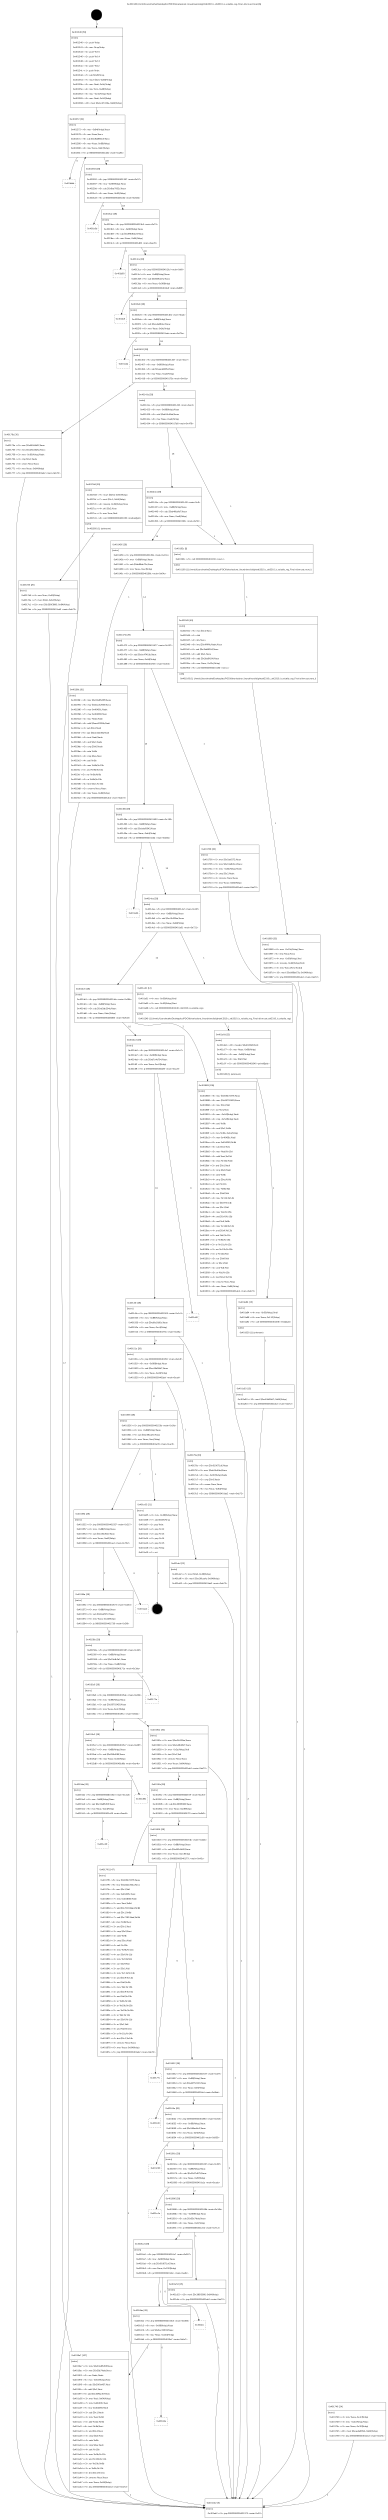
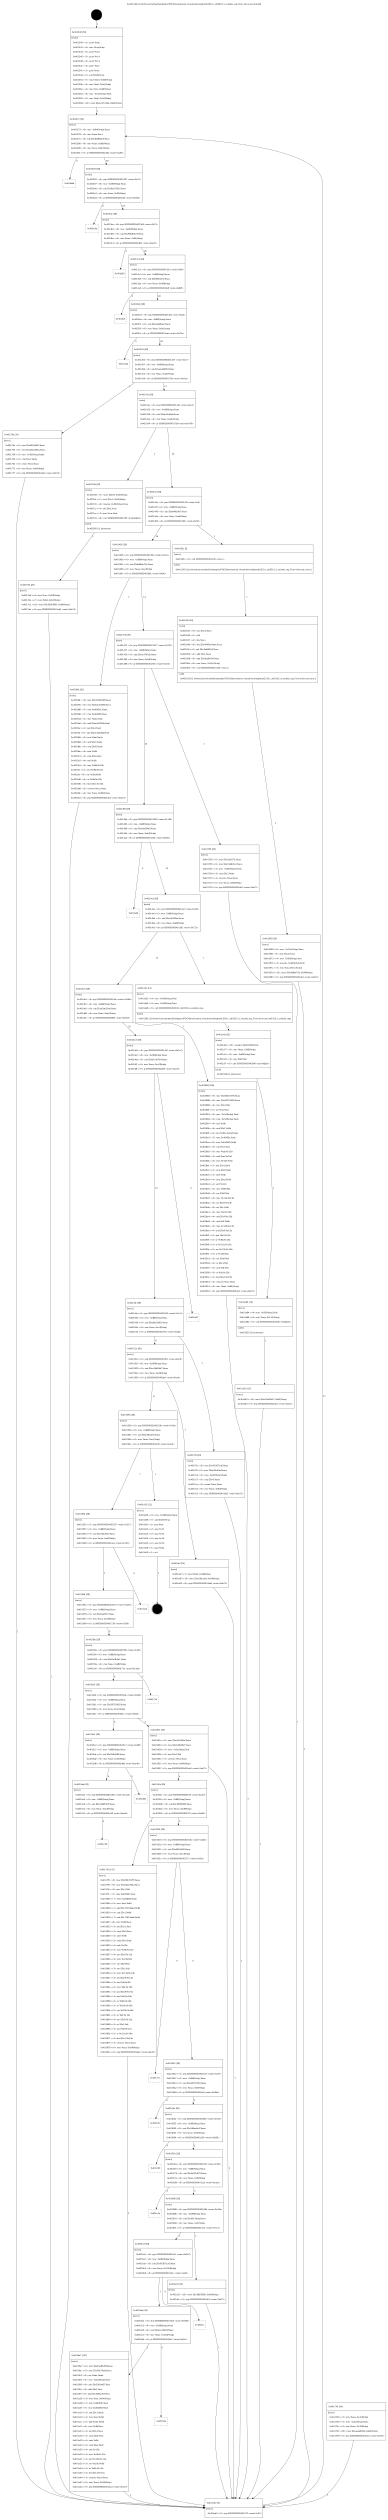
edge "0x40141e [28]" -> "0x40193c [5]": now "0x40141e [28]" -> "0x4017b8 [30]"
edge "0x4019e7 [107]" -> "0x401372 [32]": now "0x401eb2 [5]" -> "0x401372 [32]"
